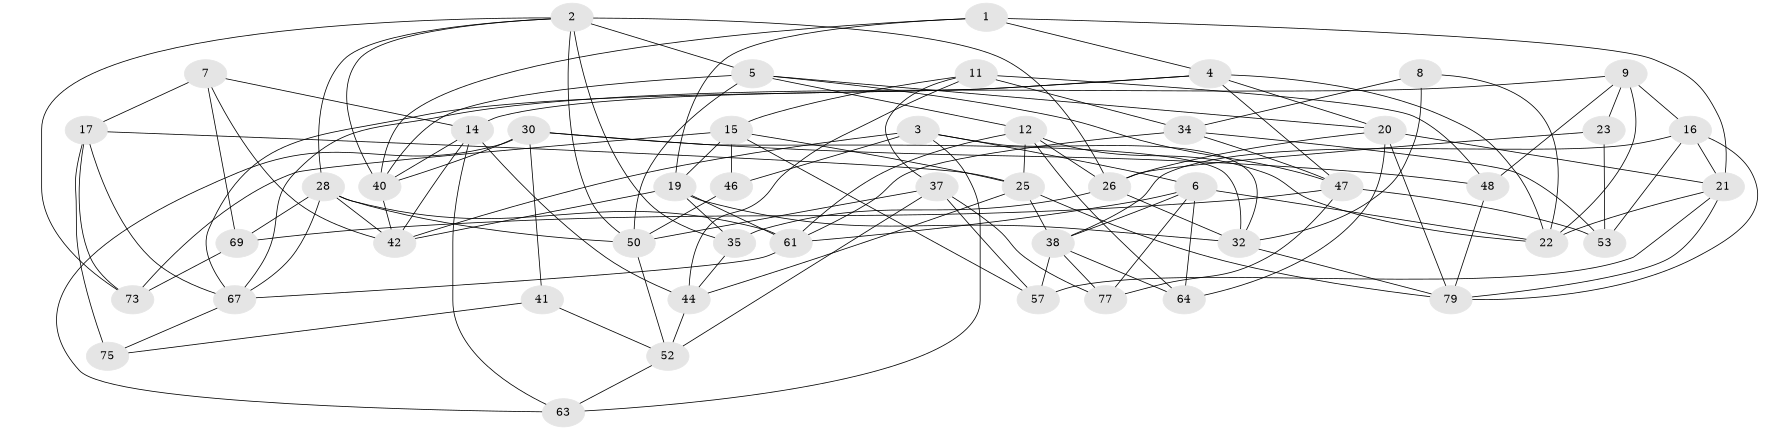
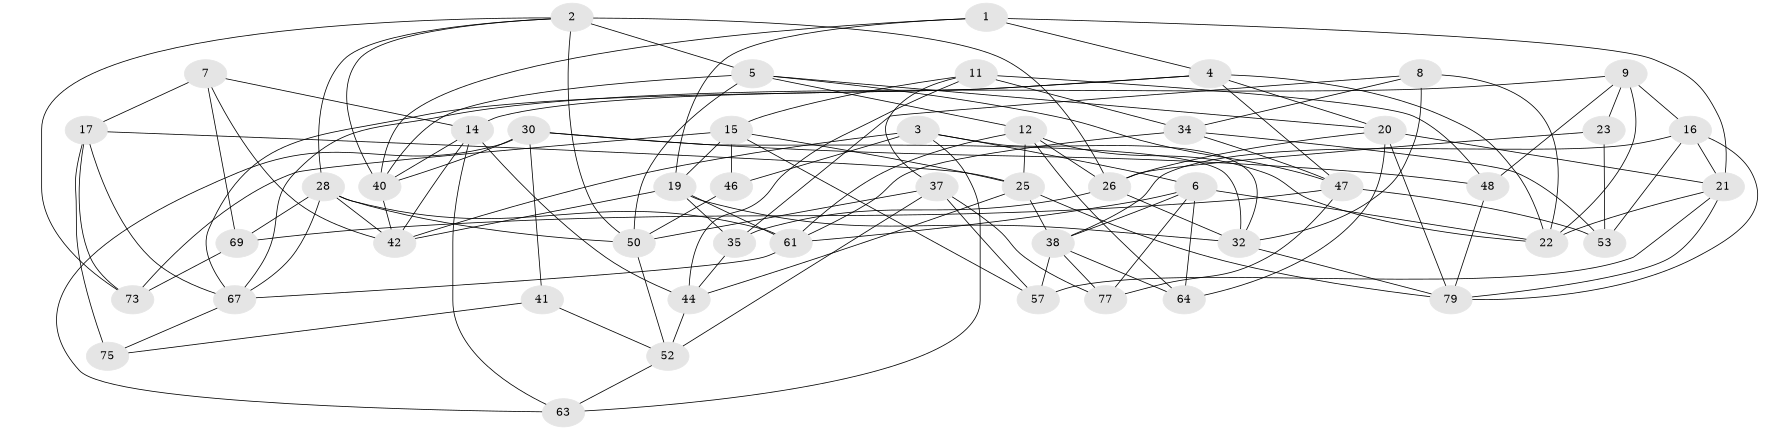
edge "2" -- "35": now "8" -- "35"
